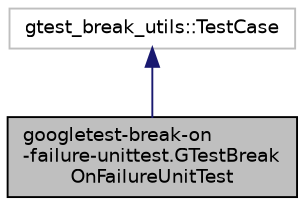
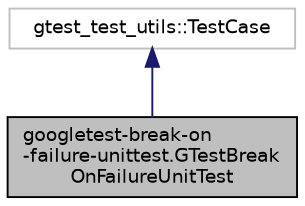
node "gtest_break_utils::TestCase": label "gtest_break_utils::TestCase" -> "gtest_test_utils::TestCase"
